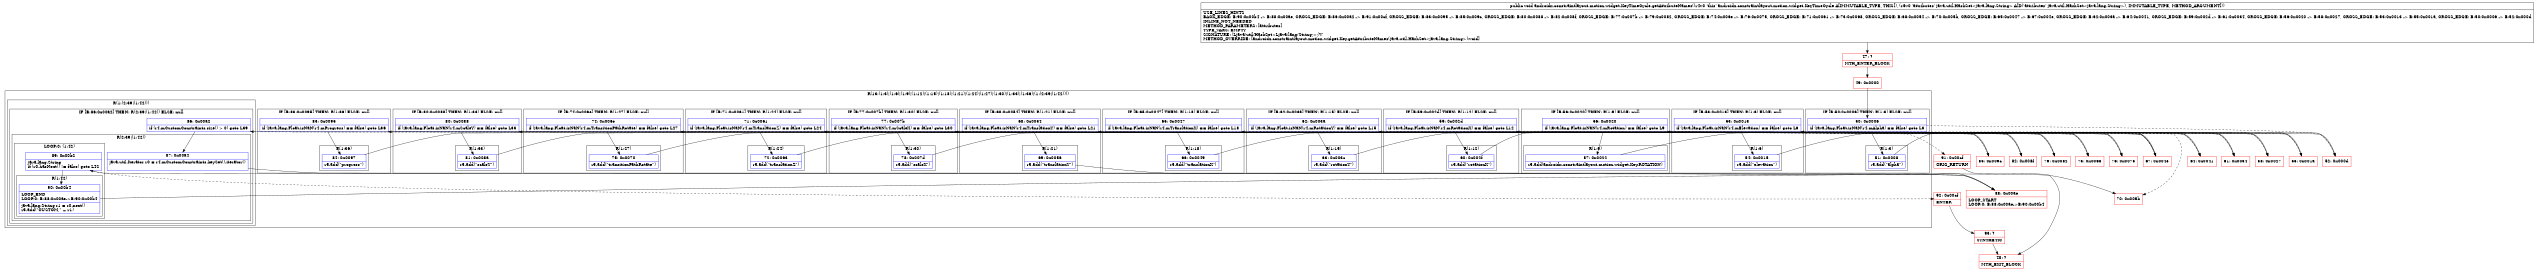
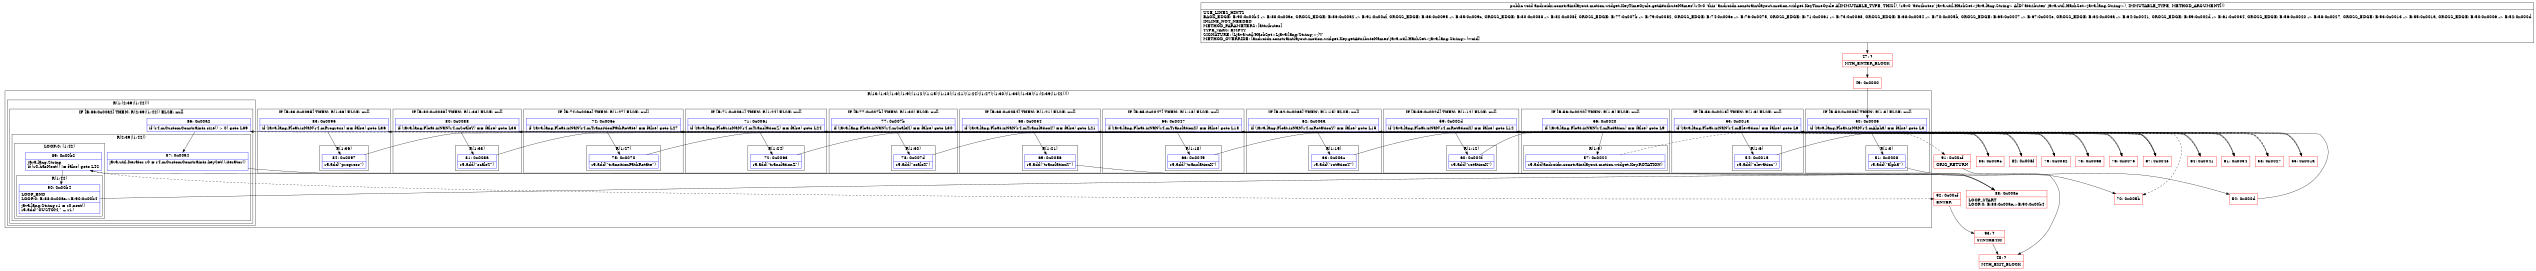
edge "50: 0x0006" -> "52: 0x000d": removed
edge "57: 0x0022" -> "58: 0x0027": style solid -> dashed
